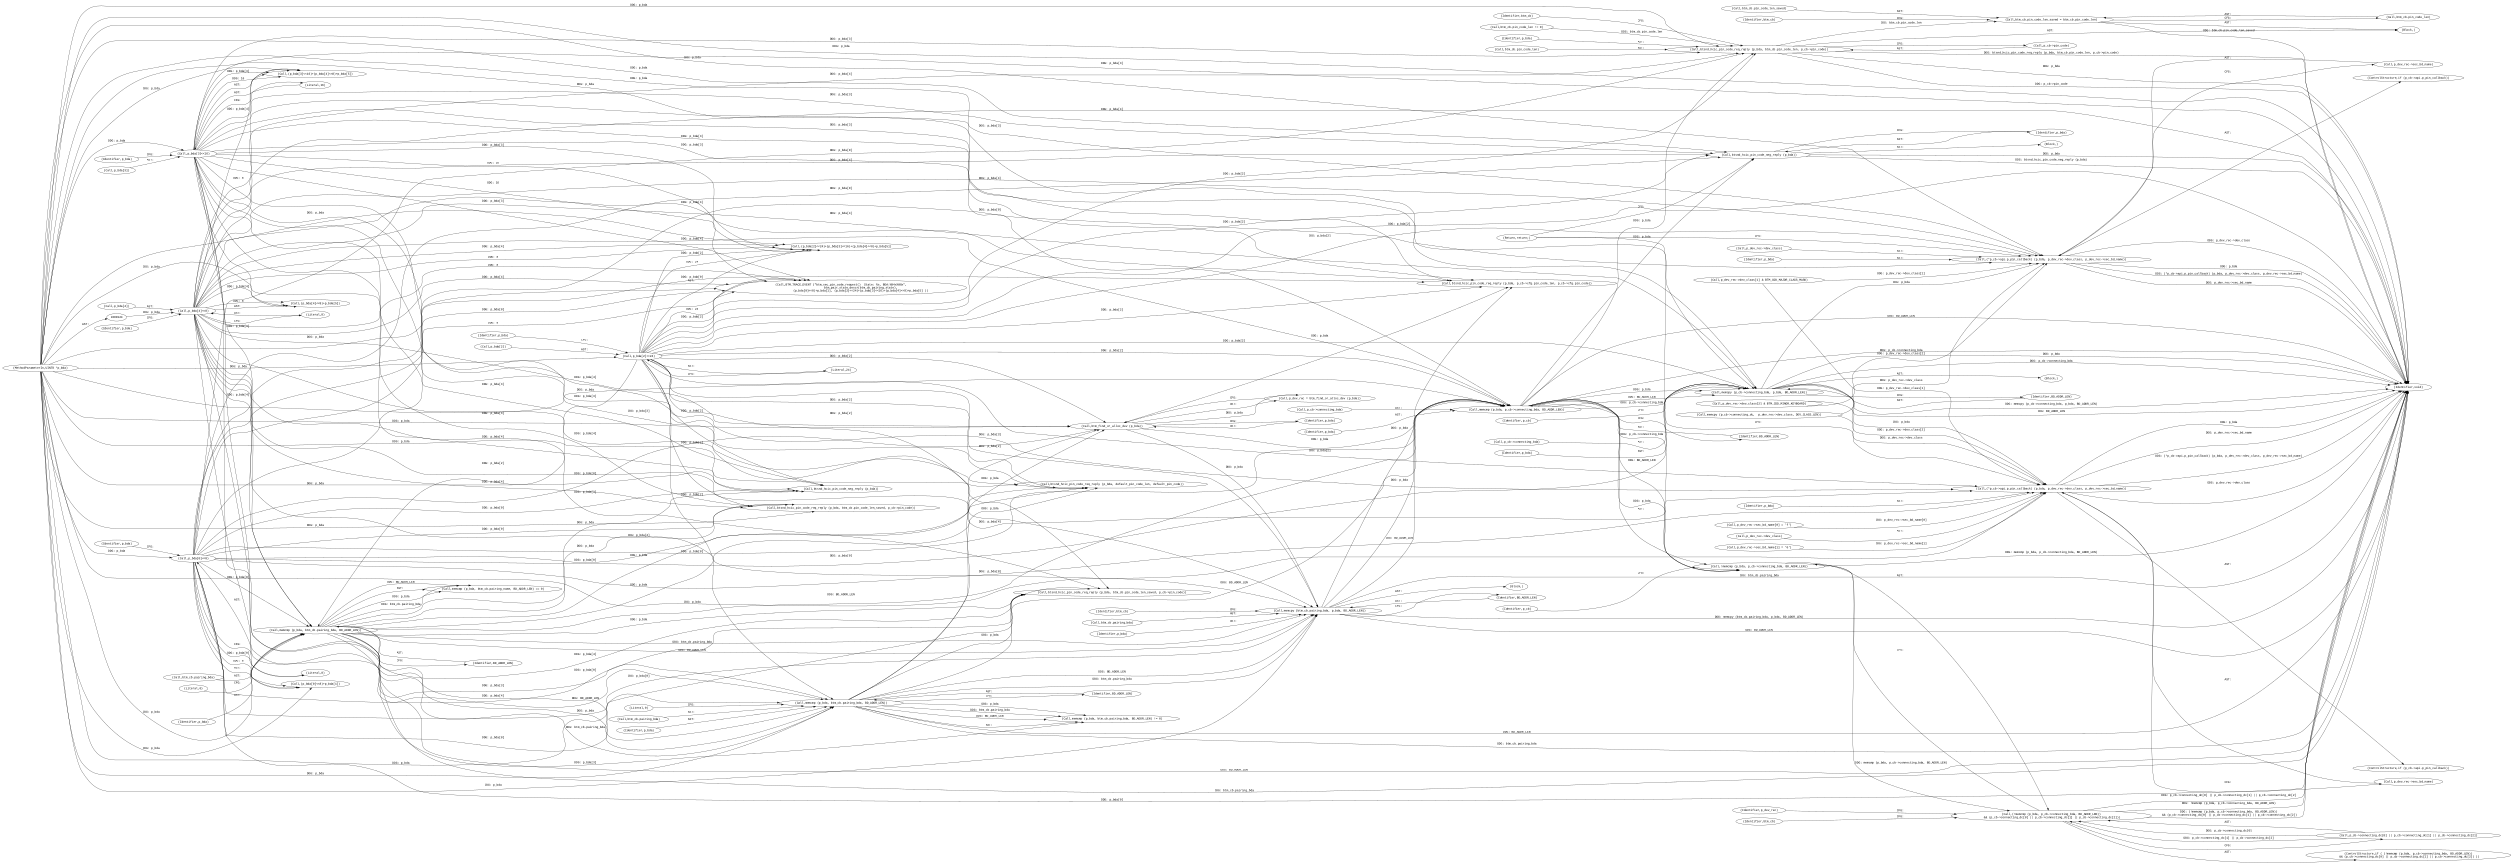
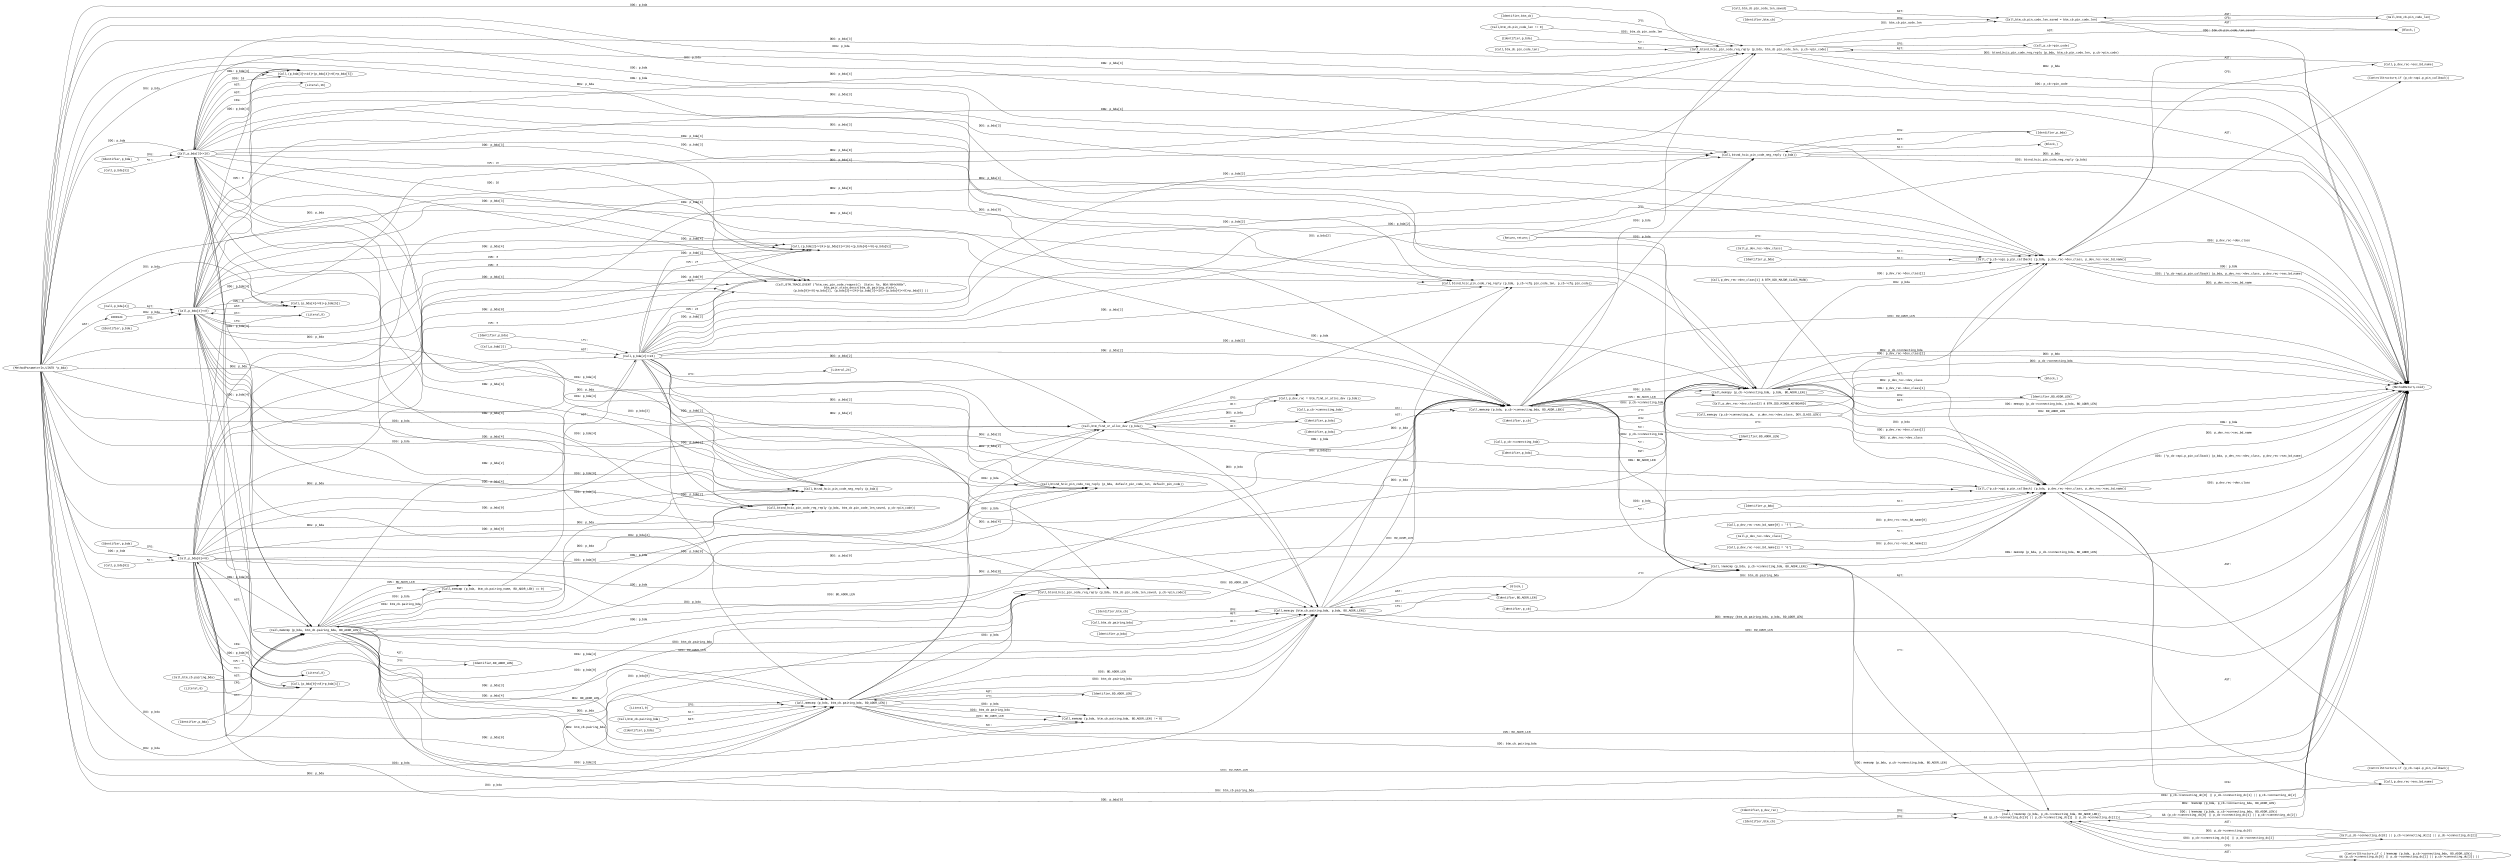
edge "(Literal,24)" -> "(Call,p_bda[2]<<24)": now "(Call,memcmp (p_bda, btm_cb.pairing_name, BD_ADDR_LEN) == 0)" -> "(Call,p_bda[2]<<24)"
node "(Identifier,void)": label "(Identifier,void)" -> "(MethodReturn,void)"
node "(Call,p_bda[0])": added
